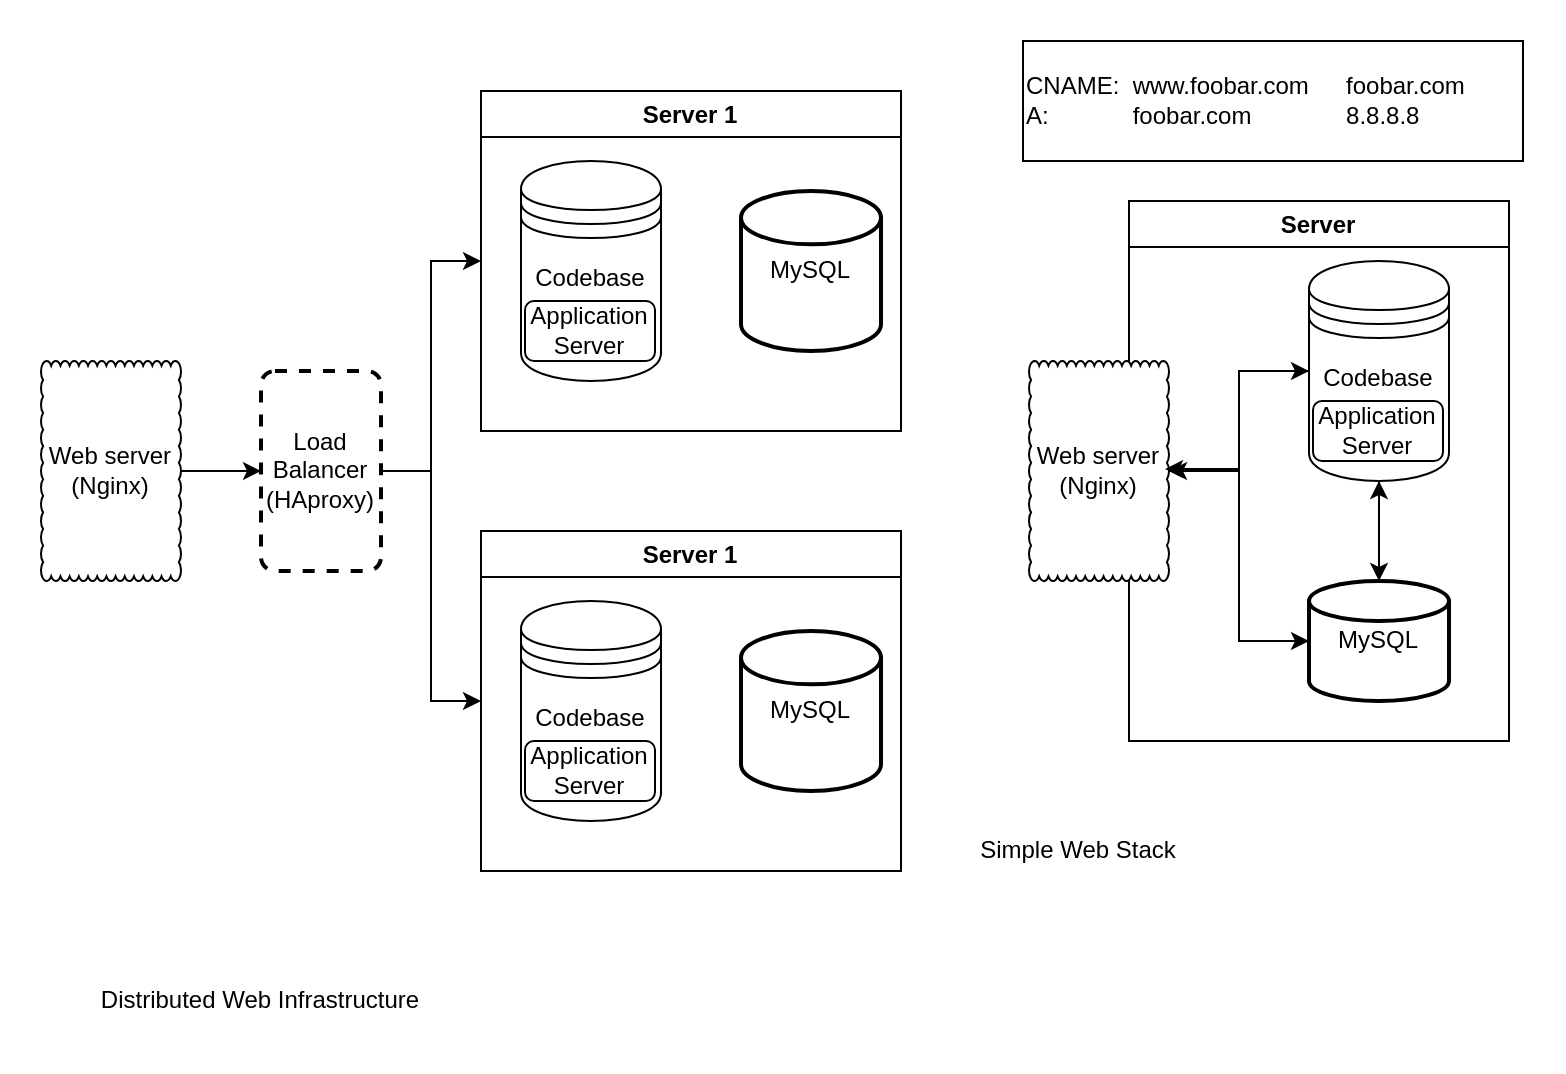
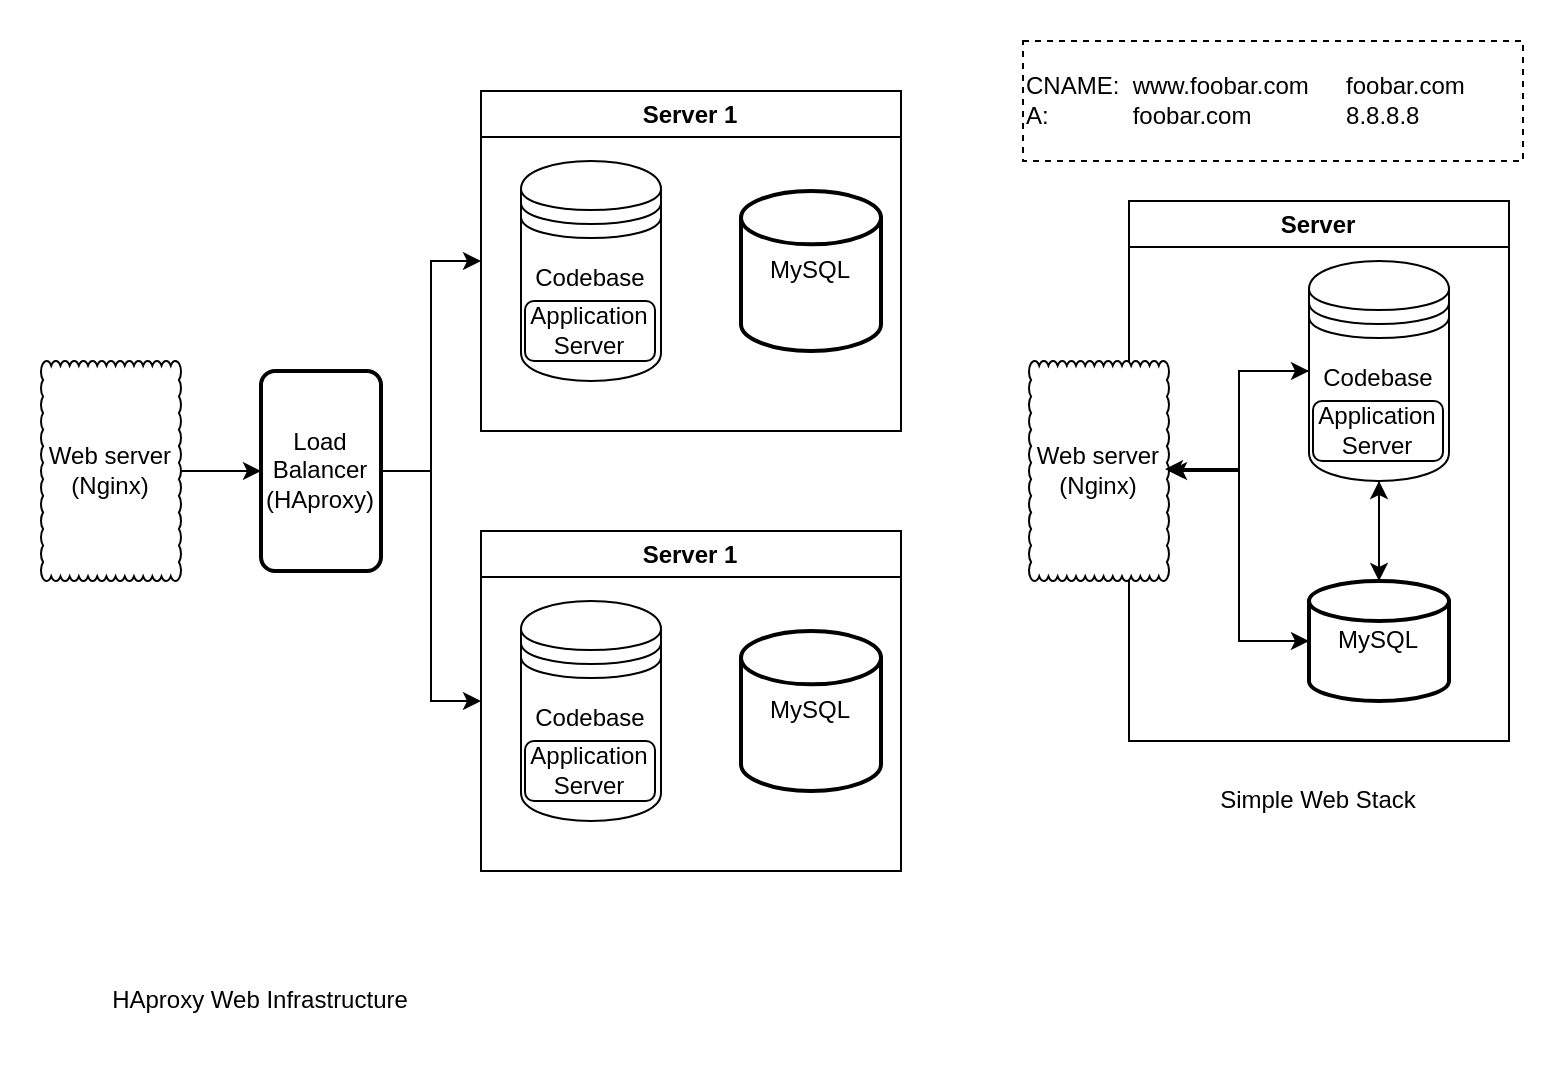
node "CNAME: www.foobar.com foobar.com A: foobar.com 8.8.8.8": style solid -> dashed
node "Load Balancer (HAproxy)": style dashed -> solid
node "Simple Web Stack": moved (1079, 851) -> (1319, 801)
node "Distributed Web Infrastructure": label "Distributed Web Infrastructure" -> "HAproxy Web Infrastructure"
